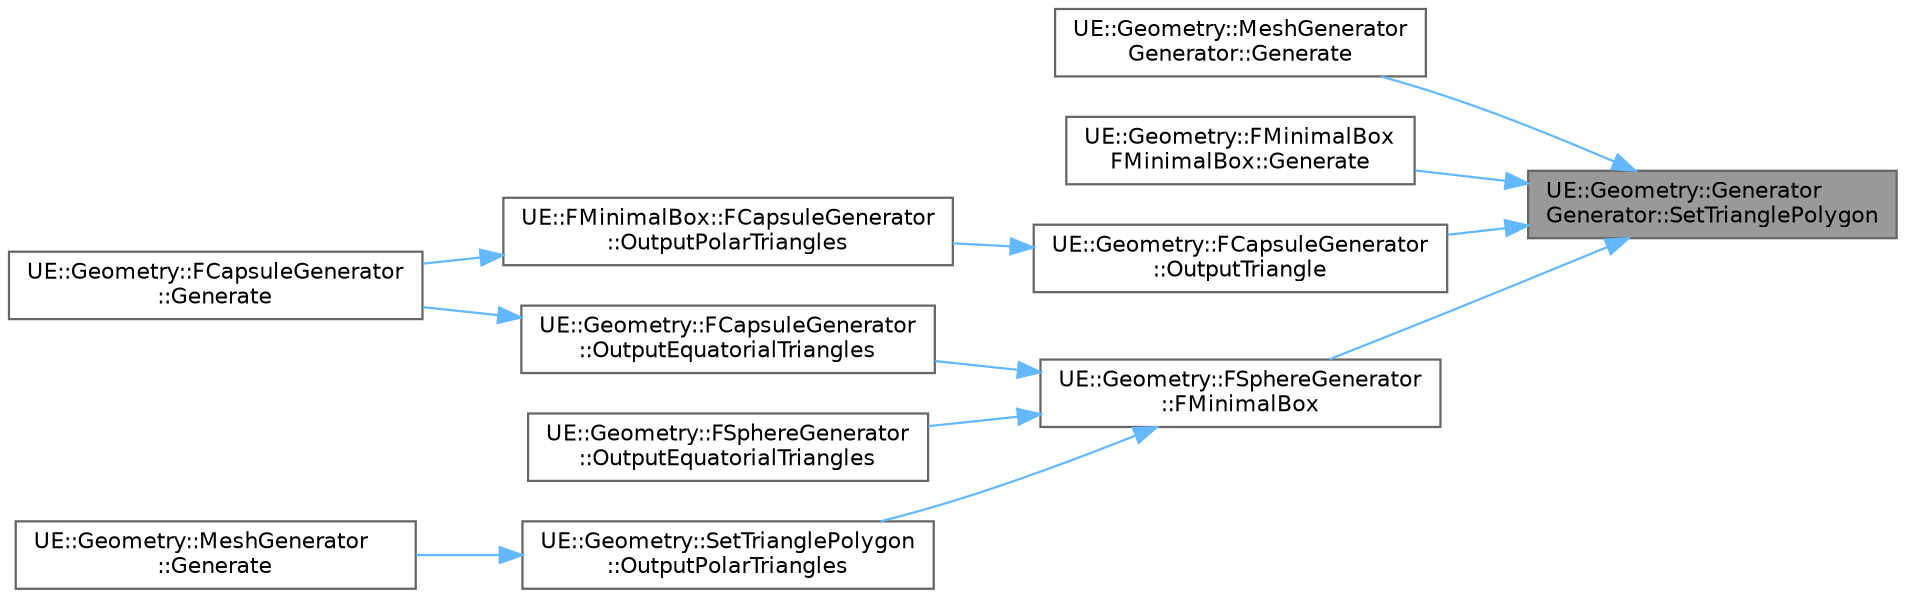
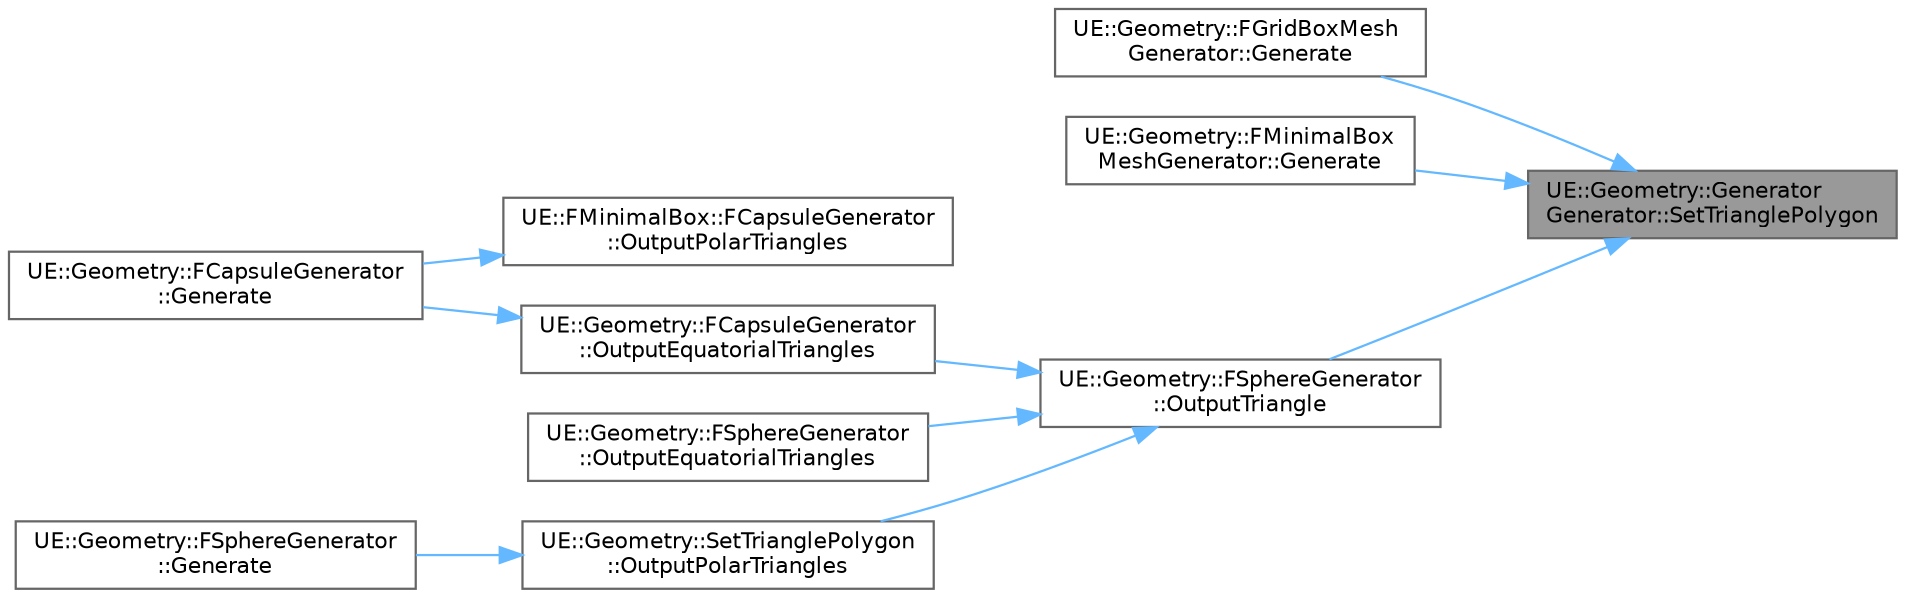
node "UE::Geometry::MeshGenerator Generator::Generate": label "UE::Geometry::MeshGenerator Generator::Generate" -> "UE::Geometry::FGridBoxMesh Generator::Generate"
node "UE::Geometry::FMinimalBox FMinimalBox::Generate": label "UE::Geometry::FMinimalBox FMinimalBox::Generate" -> "UE::Geometry::FMinimalBox MeshGenerator::Generate"
node "UE::Geometry::FCapsuleGenerator ::OutputTriangle": removed
node "UE::Geometry::FSphereGenerator ::FMinimalBox": label "UE::Geometry::FSphereGenerator ::FMinimalBox" -> "UE::Geometry::FSphereGenerator ::OutputTriangle"
node "UE::Geometry::MeshGenerator ::Generate": label "UE::Geometry::MeshGenerator ::Generate" -> "UE::Geometry::FSphereGenerator ::Generate"
